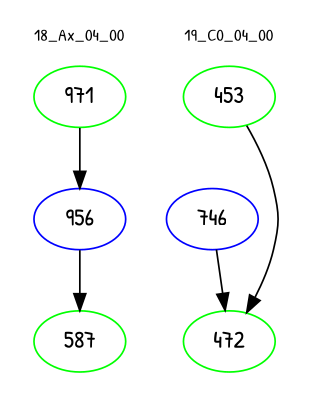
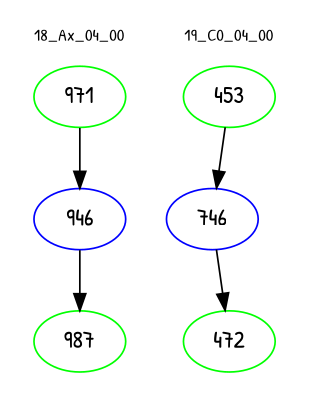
edge "453" -> "472": now "453" -> "746"
node "956": label "956" -> "946"
node "587": label "587" -> "987"
